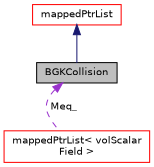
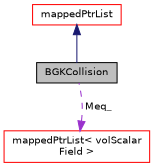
edge "mappedPtrList< volScalar Field >" -> "BGKCollision": reversed
